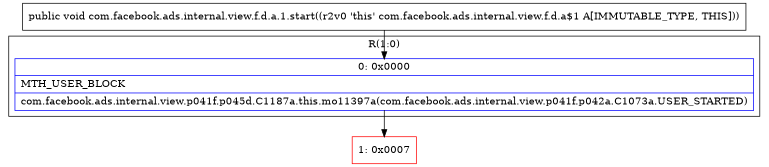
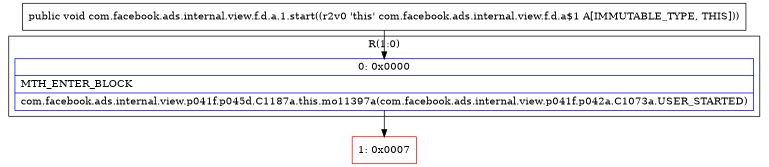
node "0: 0x0000": text "MTH_USER_BLOCK" -> "MTH_ENTER_BLOCK"
